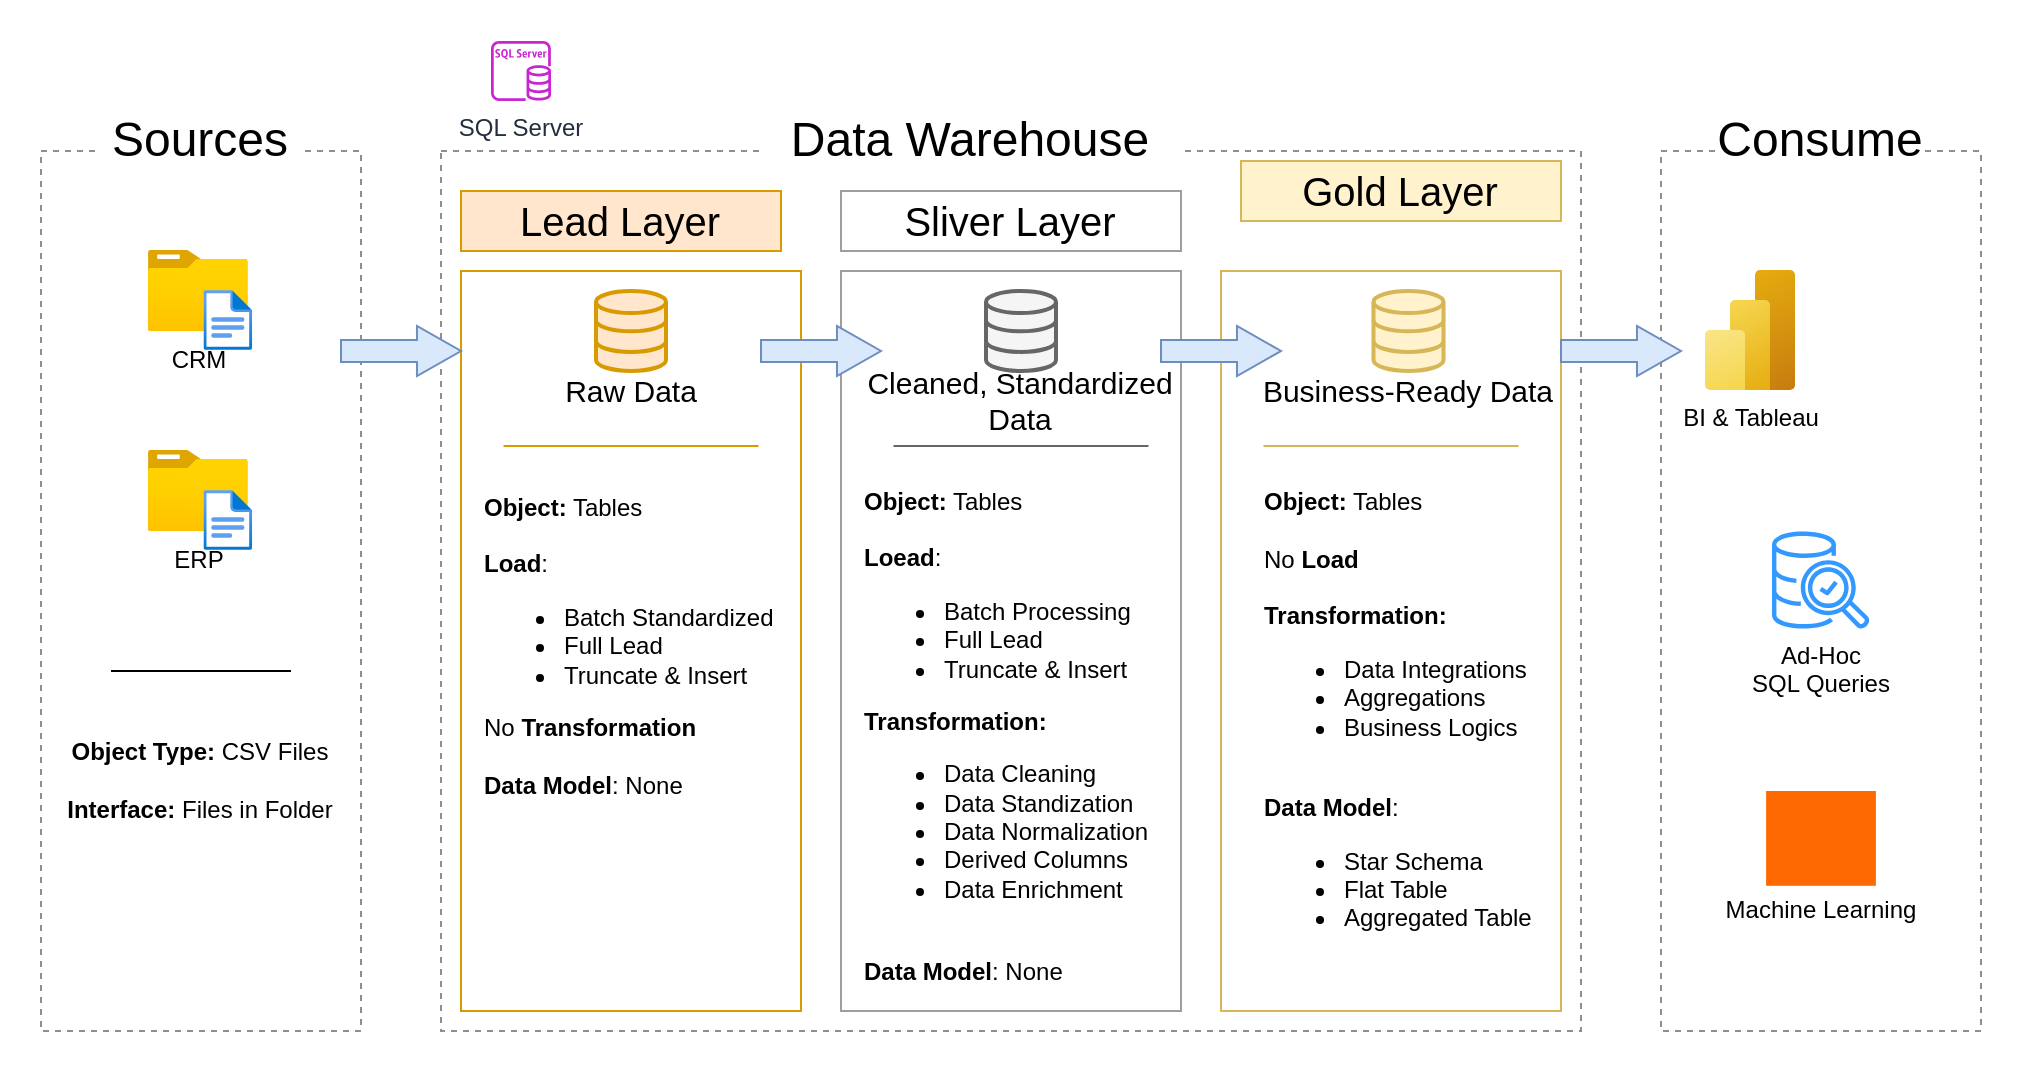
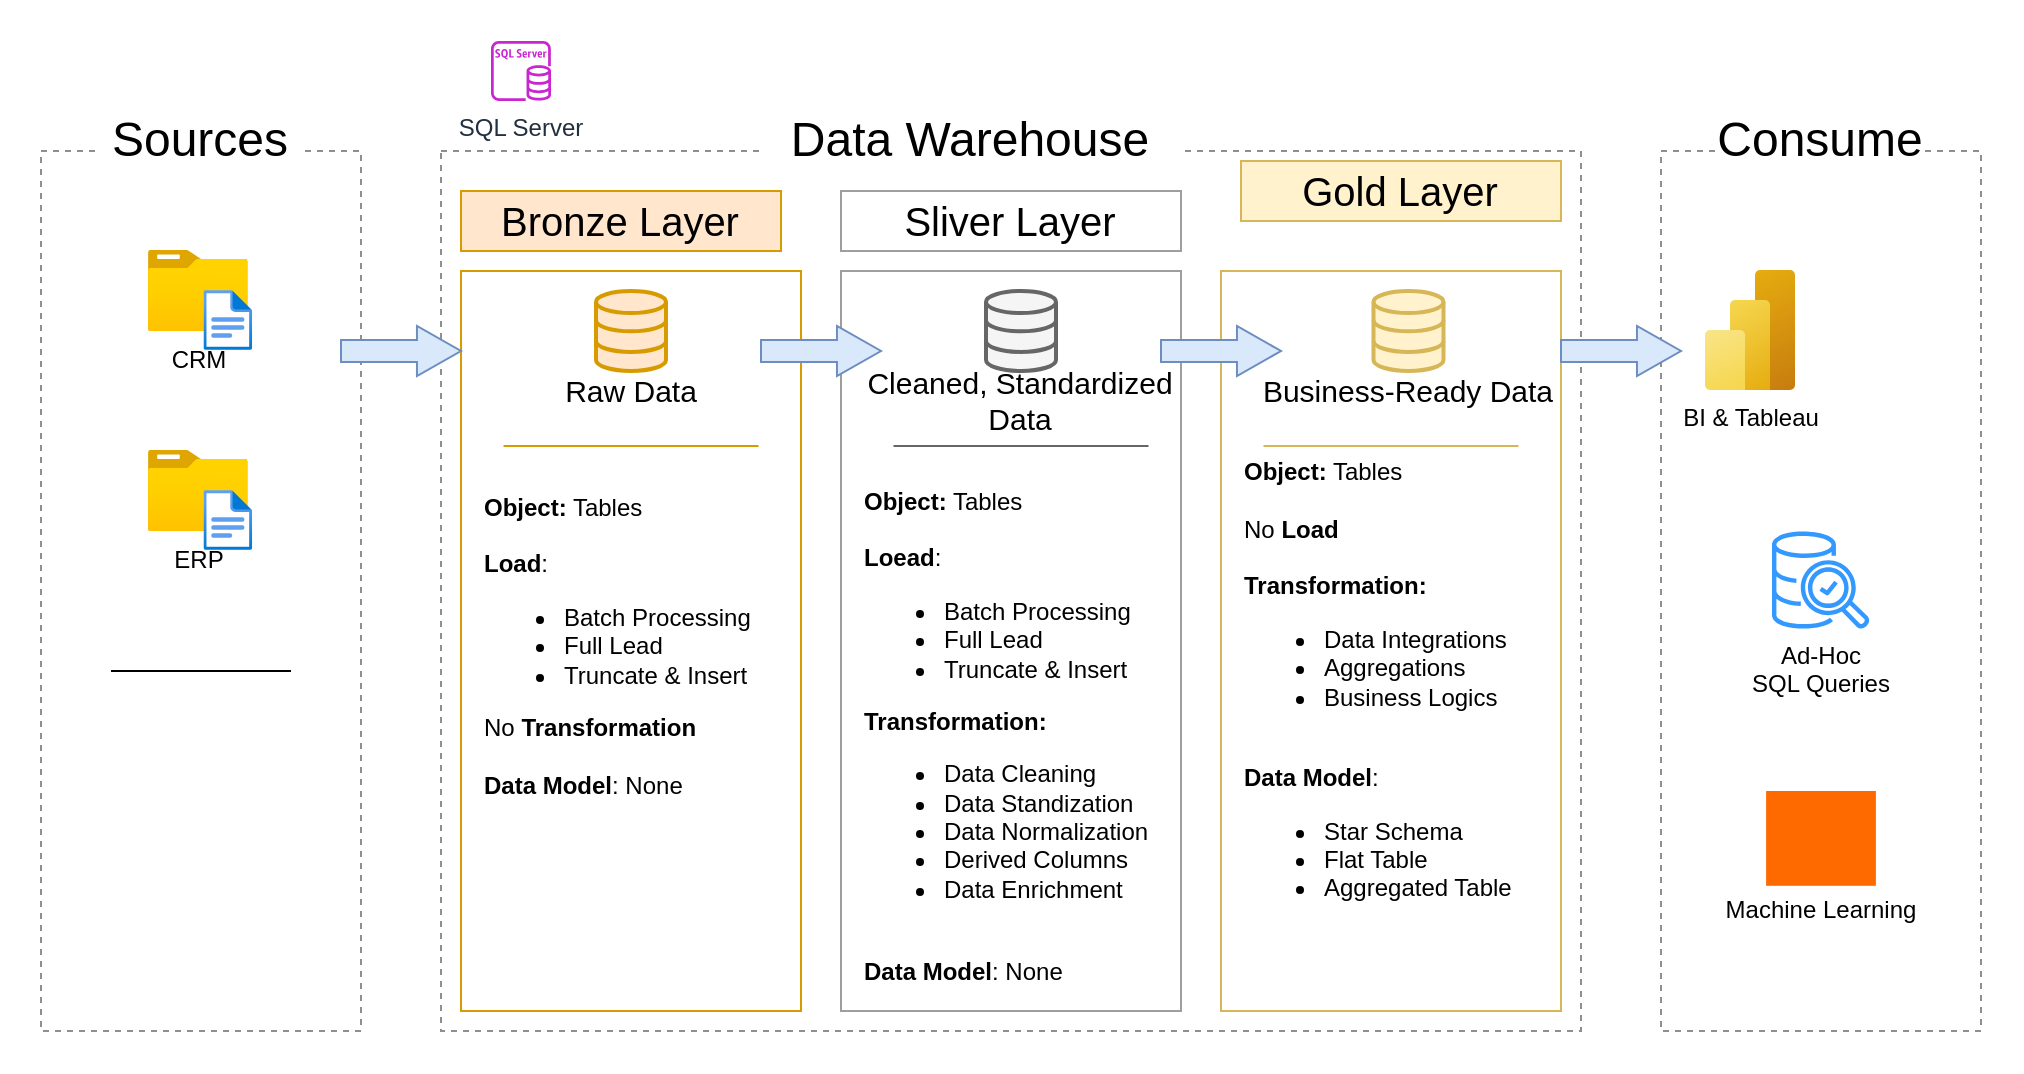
node "Lead Layer": label "Lead Layer" -> "Bronze Layer"
node "Object: Tables Load: Batch Standardized Full Lead Truncate & Insert No Transformation Data Model: None": label "Object: Tables Load: Batch Standardized Full Lead Truncate & Insert No Transformation Data Model: None" -> "Object: Tables Load: Batch Processing Full Lead Truncate & Insert No Transformation Data Model: None"
node "Object: Tables No Load Transformation: Data Integrations Aggregations Business Logics Data Model: Star Schema Flat Table Aggregated Table": moved (1411, 736) -> (1391, 706)
node "Object Type: CSV Files Interface: Files in Folder": removed
